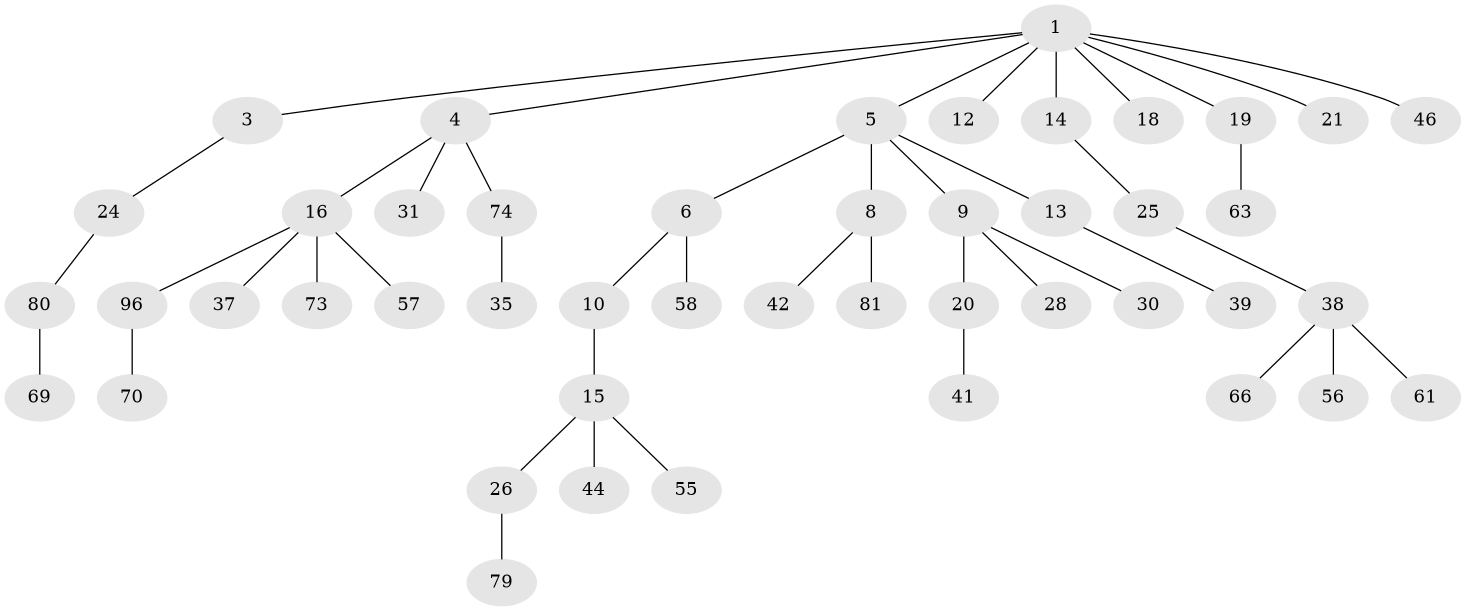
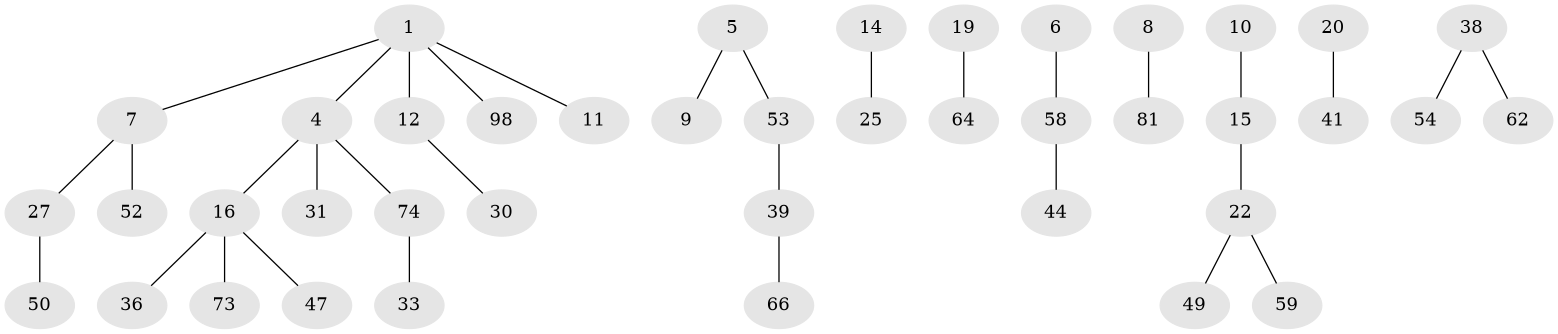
edge "1" -- "5": removed
edge "1" -- "19": removed
edge "1" -- "14": removed
node "3": label "3" -> "7"
node "18": label "18" -> "98"
node "21": label "21" -> "11"
node "46": removed
edge "5" -- "6": removed
edge "5" -- "8": removed
node "24": label "24" -> "27"
node "52": added
node "13": label "13" -> "53"
node "63": label "63" -> "64"
edge "6" -- "10": removed
edge "9" -- "20": removed
edge "9" -- "30": now "12" -- "30"
edge "25" -- "38": removed
node "80": label "80" -> "50"
node "96": label "96" -> "36"
node "37": removed
node "57": label "57" -> "47"
node "35": label "35" -> "33"
node "42": removed
node "28": removed
node "59": added
edge "38" -- "66": now "39" -- "66"
node "69": removed
node "70": removed
node "56": label "56" -> "54"
node "61": label "61" -> "62"
edge "15" -- "44": now "58" -- "44"
node "26": label "26" -> "22"
node "55": removed
node "79": label "79" -> "49"
